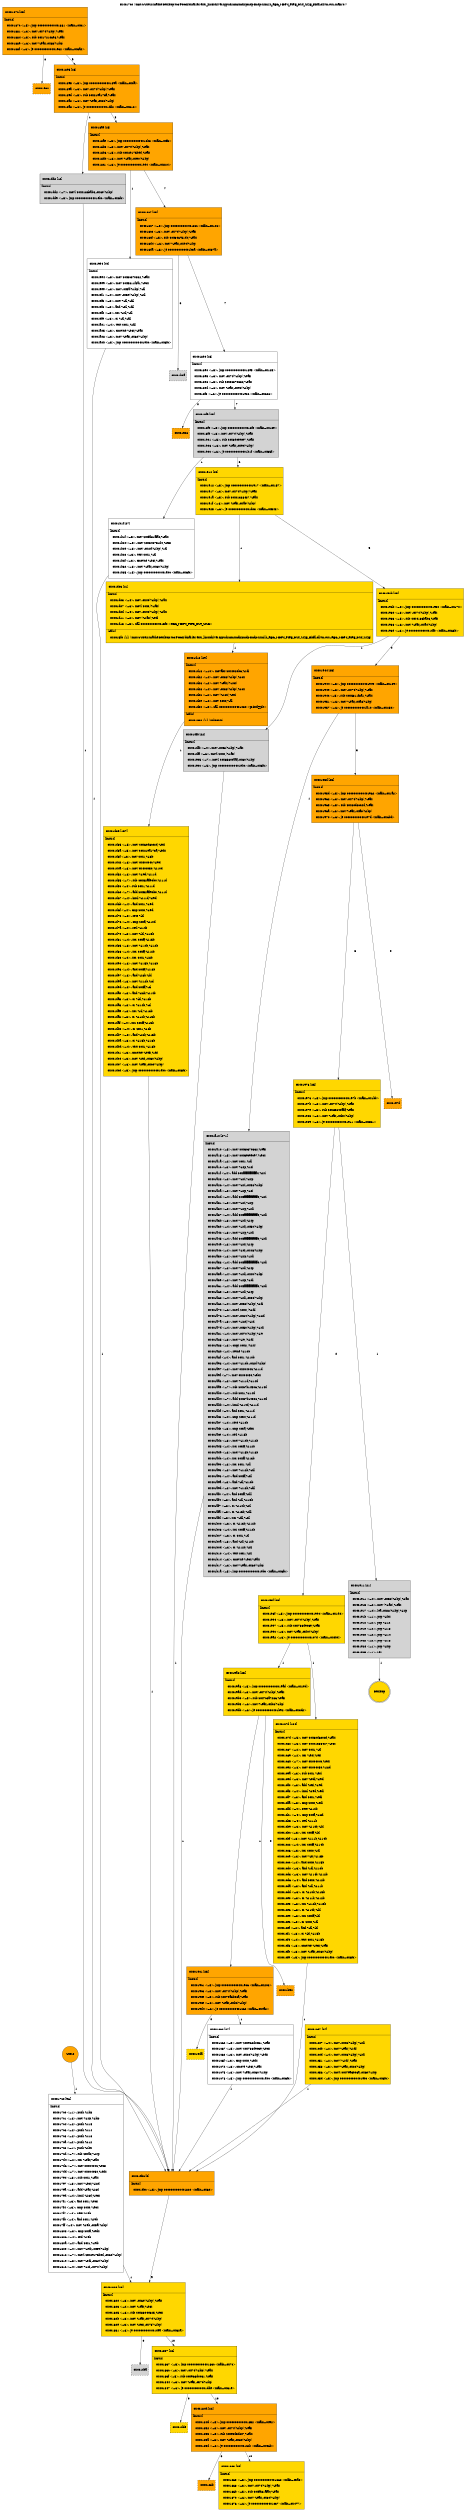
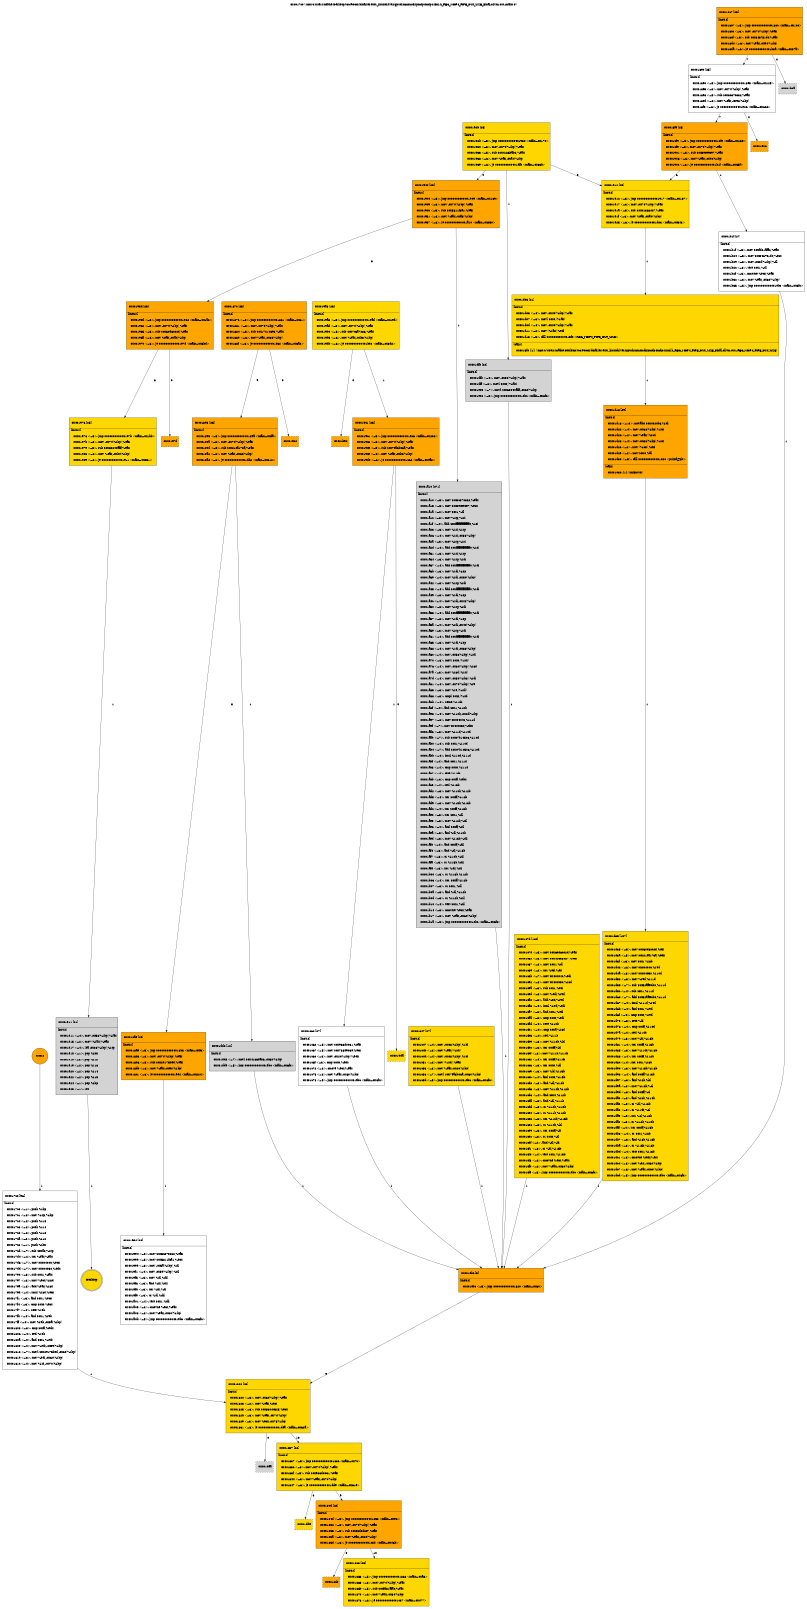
edge "0x4018ae [25]" -> "0x4018c7 [25]": removed, label "7"
node "0x4018f9 [25]": fillcolor lightgrey -> orange
edge "0x401912 [25]" -> "0x40192b [25]": reversed
edge "0x4019e4 [44]" -> "0x401ebc [5]": removed, label "1"
node "0x40198f [25]": removed
edge "0x401837 [22]" -> "0x40184d [22]": label " 10" -> " 9"
